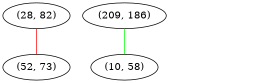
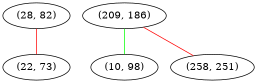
node "(52, 73)": label "(52, 73)" -> "(22, 73)"
node "(10, 58)": label "(10, 58)" -> "(10, 98)"
node "(258, 251)": added
